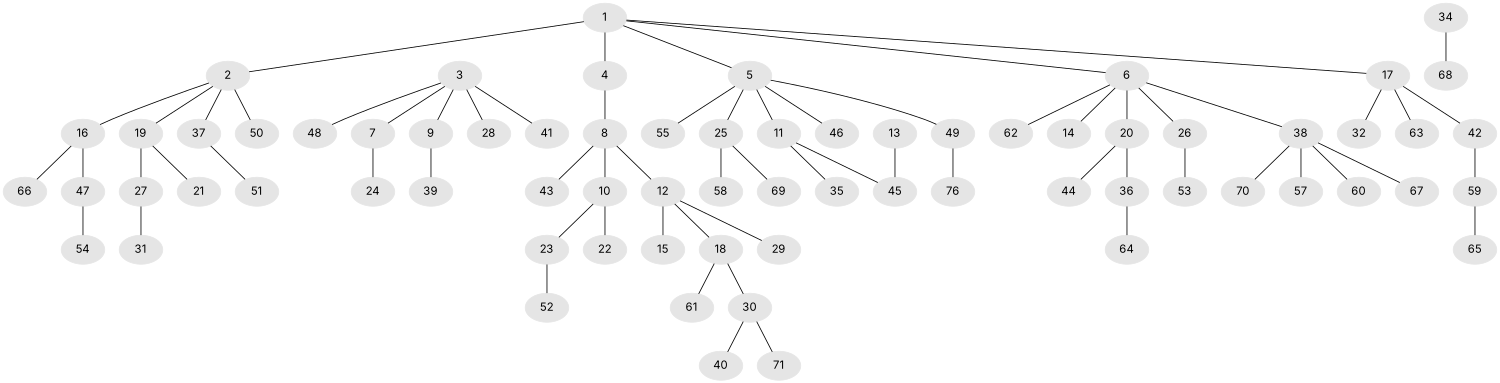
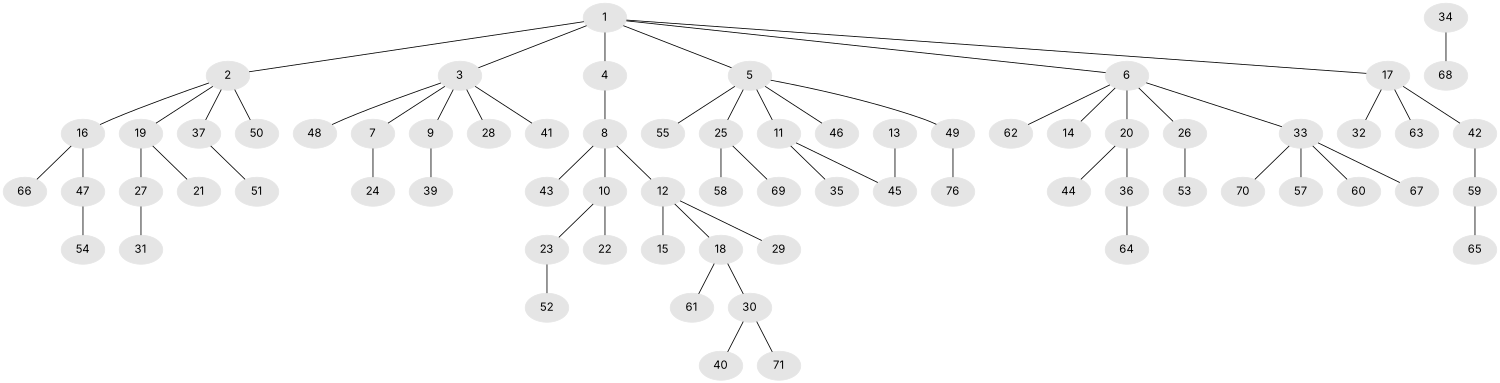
edge "1" -- "3": added
node "38": label "38" -> "33"
